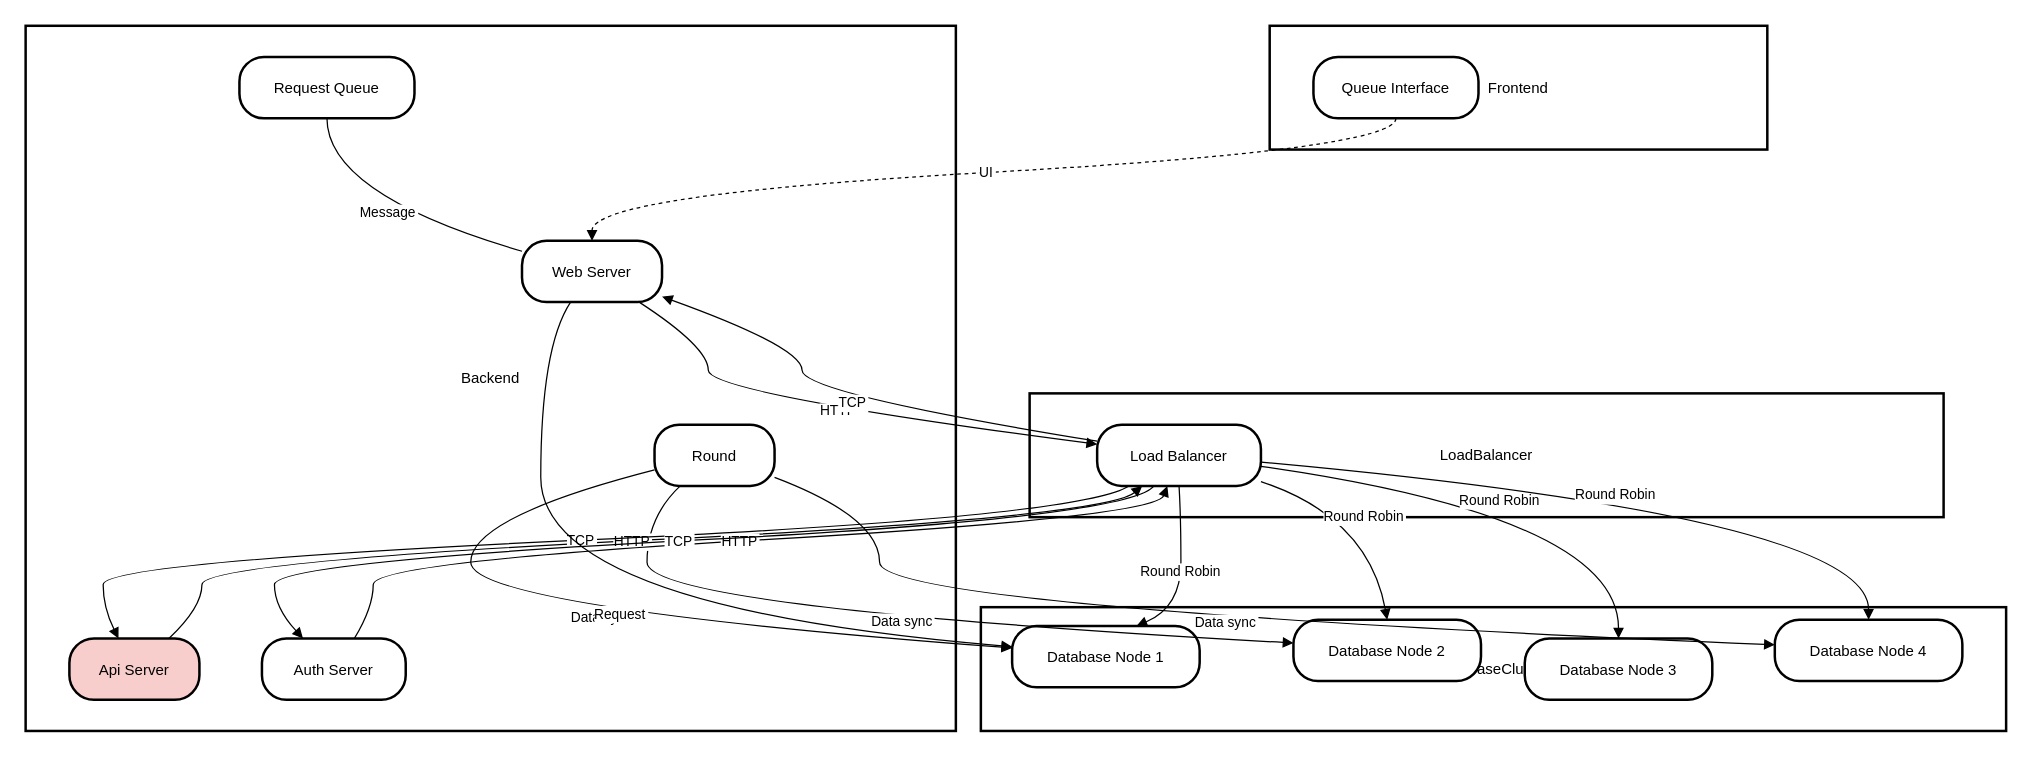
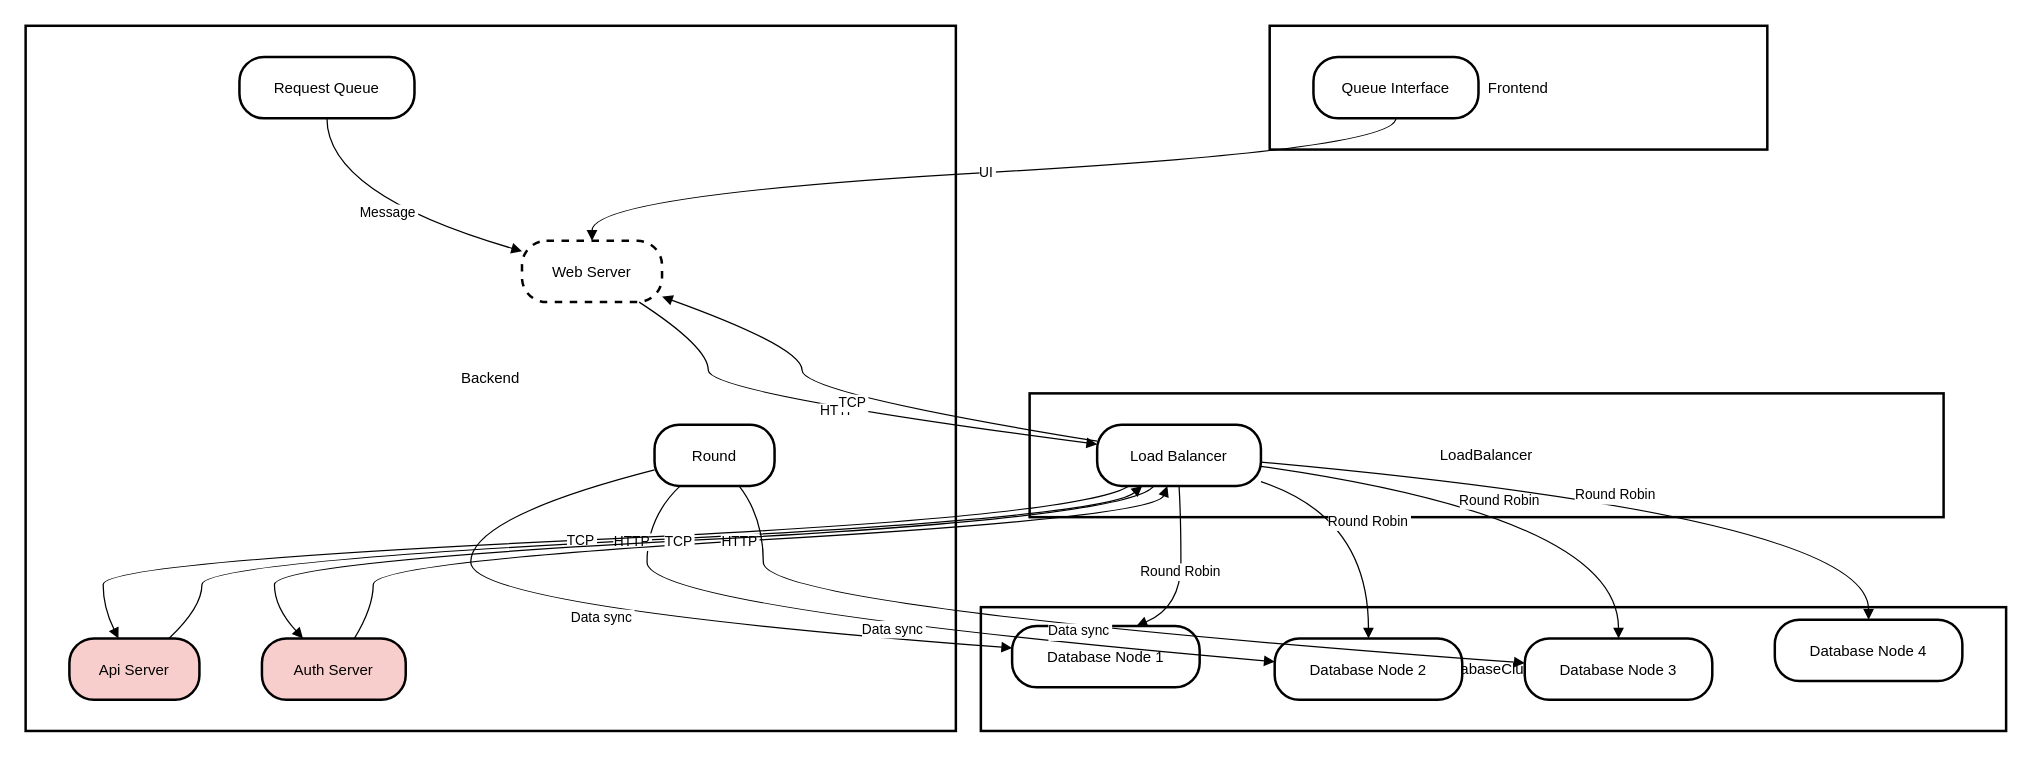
edge "Queue Interface" -> "Web Server": style dashed -> solid
edge "Request Queue" -- "Web Server": arrowhead none -> block
node "Web Server": style solid -> dashed
edge "Round" -> "Database Node 4": removed, label "Data sync"
edge "Round" -> "Database Node 3": added, label "Data sync"
edge "Web Server" -> "Database Node 1": removed, label "Request"
node "Database Node 2": moved (1387, 650) -> (1368, 669)
node "Auth Server": fillcolor #ffffff -> #f8cecc
